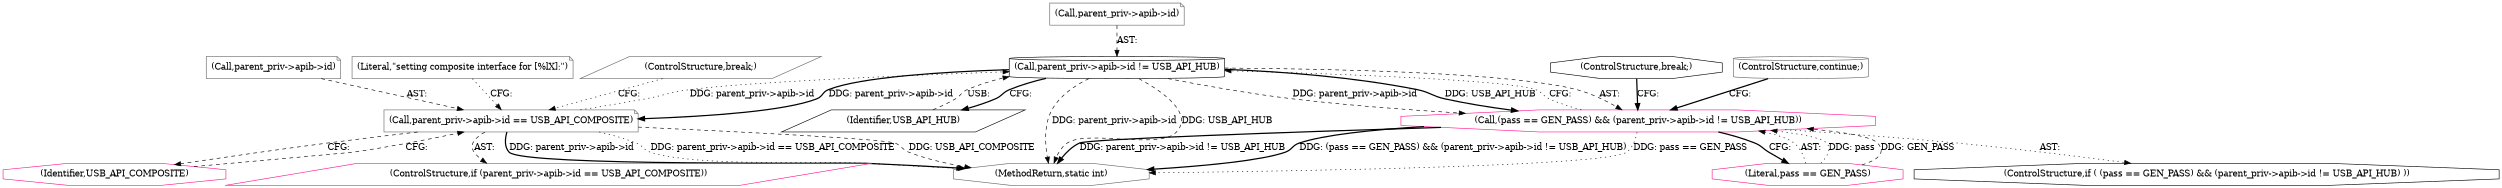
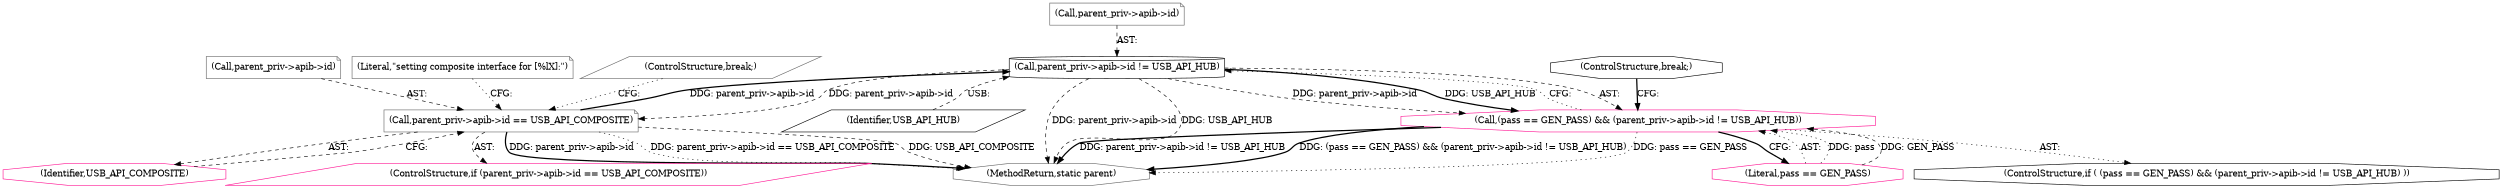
node "(ControlStructure,continue;)": removed
edge "(Call,parent_priv->apib->id == USB_API_COMPOSITE)" -> "(Call,parent_priv->apib->id != USB_API_HUB)": style dotted -> bold
edge "(Call,parent_priv->apib->id != USB_API_HUB)" -> "(Call,parent_priv->apib->id == USB_API_COMPOSITE)": style bold -> dashed
edge "(Call,parent_priv->apib->id != USB_API_HUB)" -> "(Identifier,USB_API_HUB)": removed, label "CFG:"
edge "(Call,parent_priv->apib->id == USB_API_COMPOSITE)" -> "(Identifier,USB_API_COMPOSITE)": label "CFG: " -> "AST: "
node "(MethodReturn,static int)": label "(MethodReturn,static int)" -> "(MethodReturn,static parent)"
